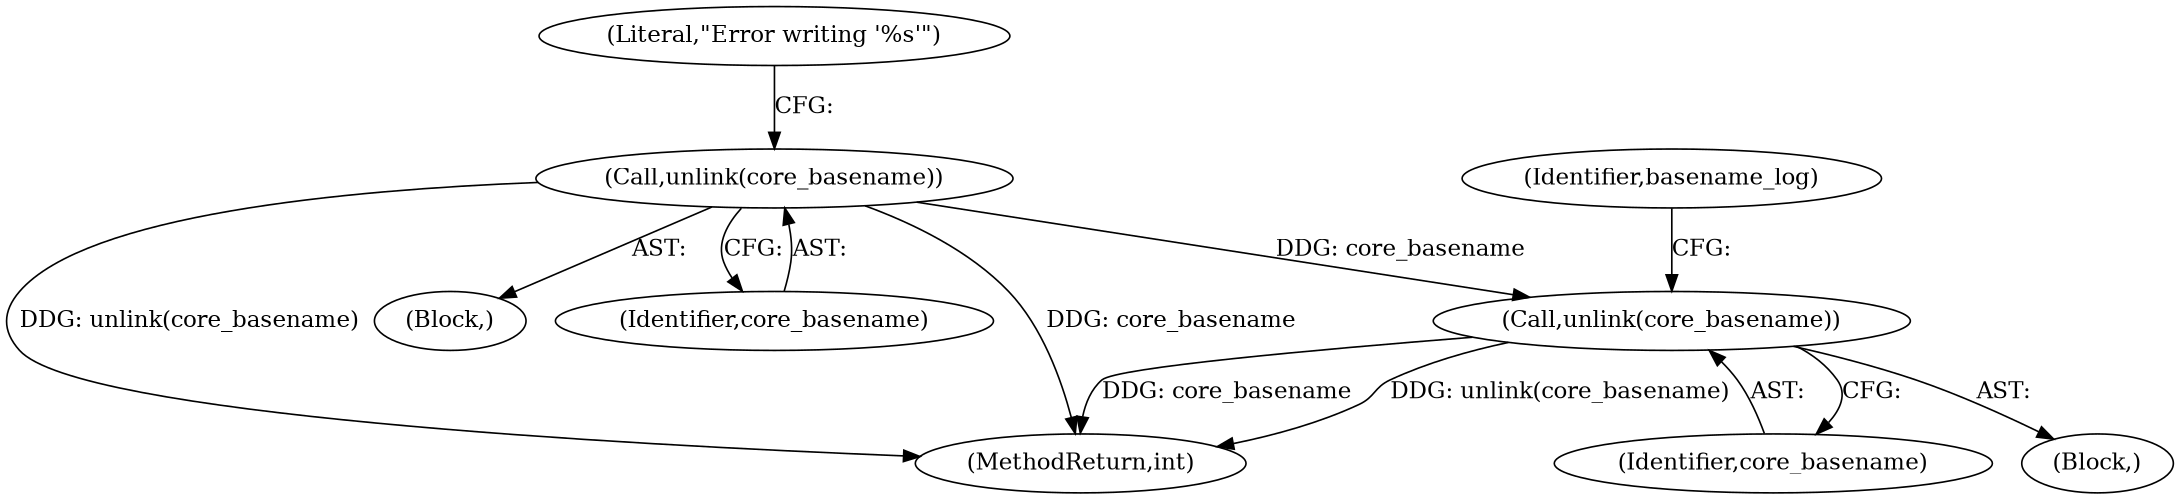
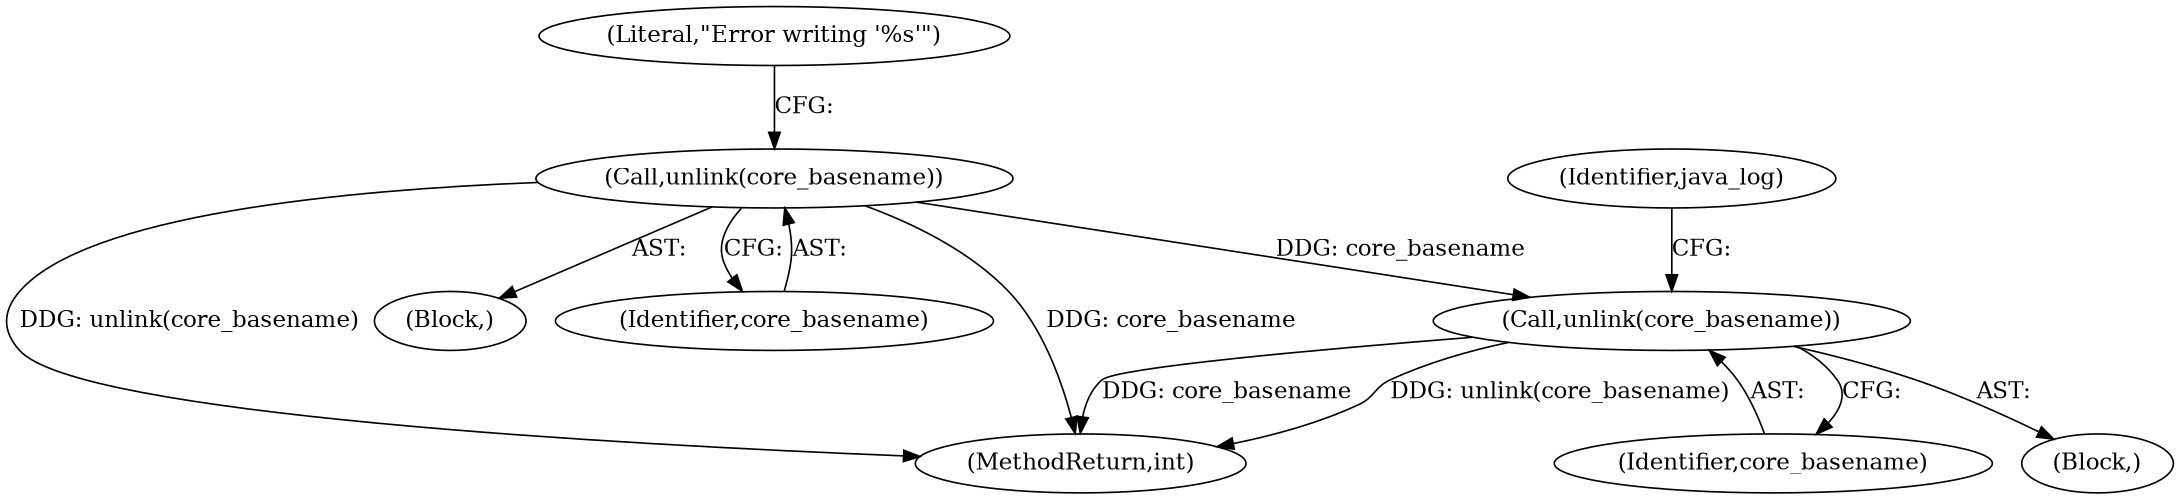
node "(Identifier,basename_log)": label "(Identifier,basename_log)" -> "(Identifier,java_log)"
